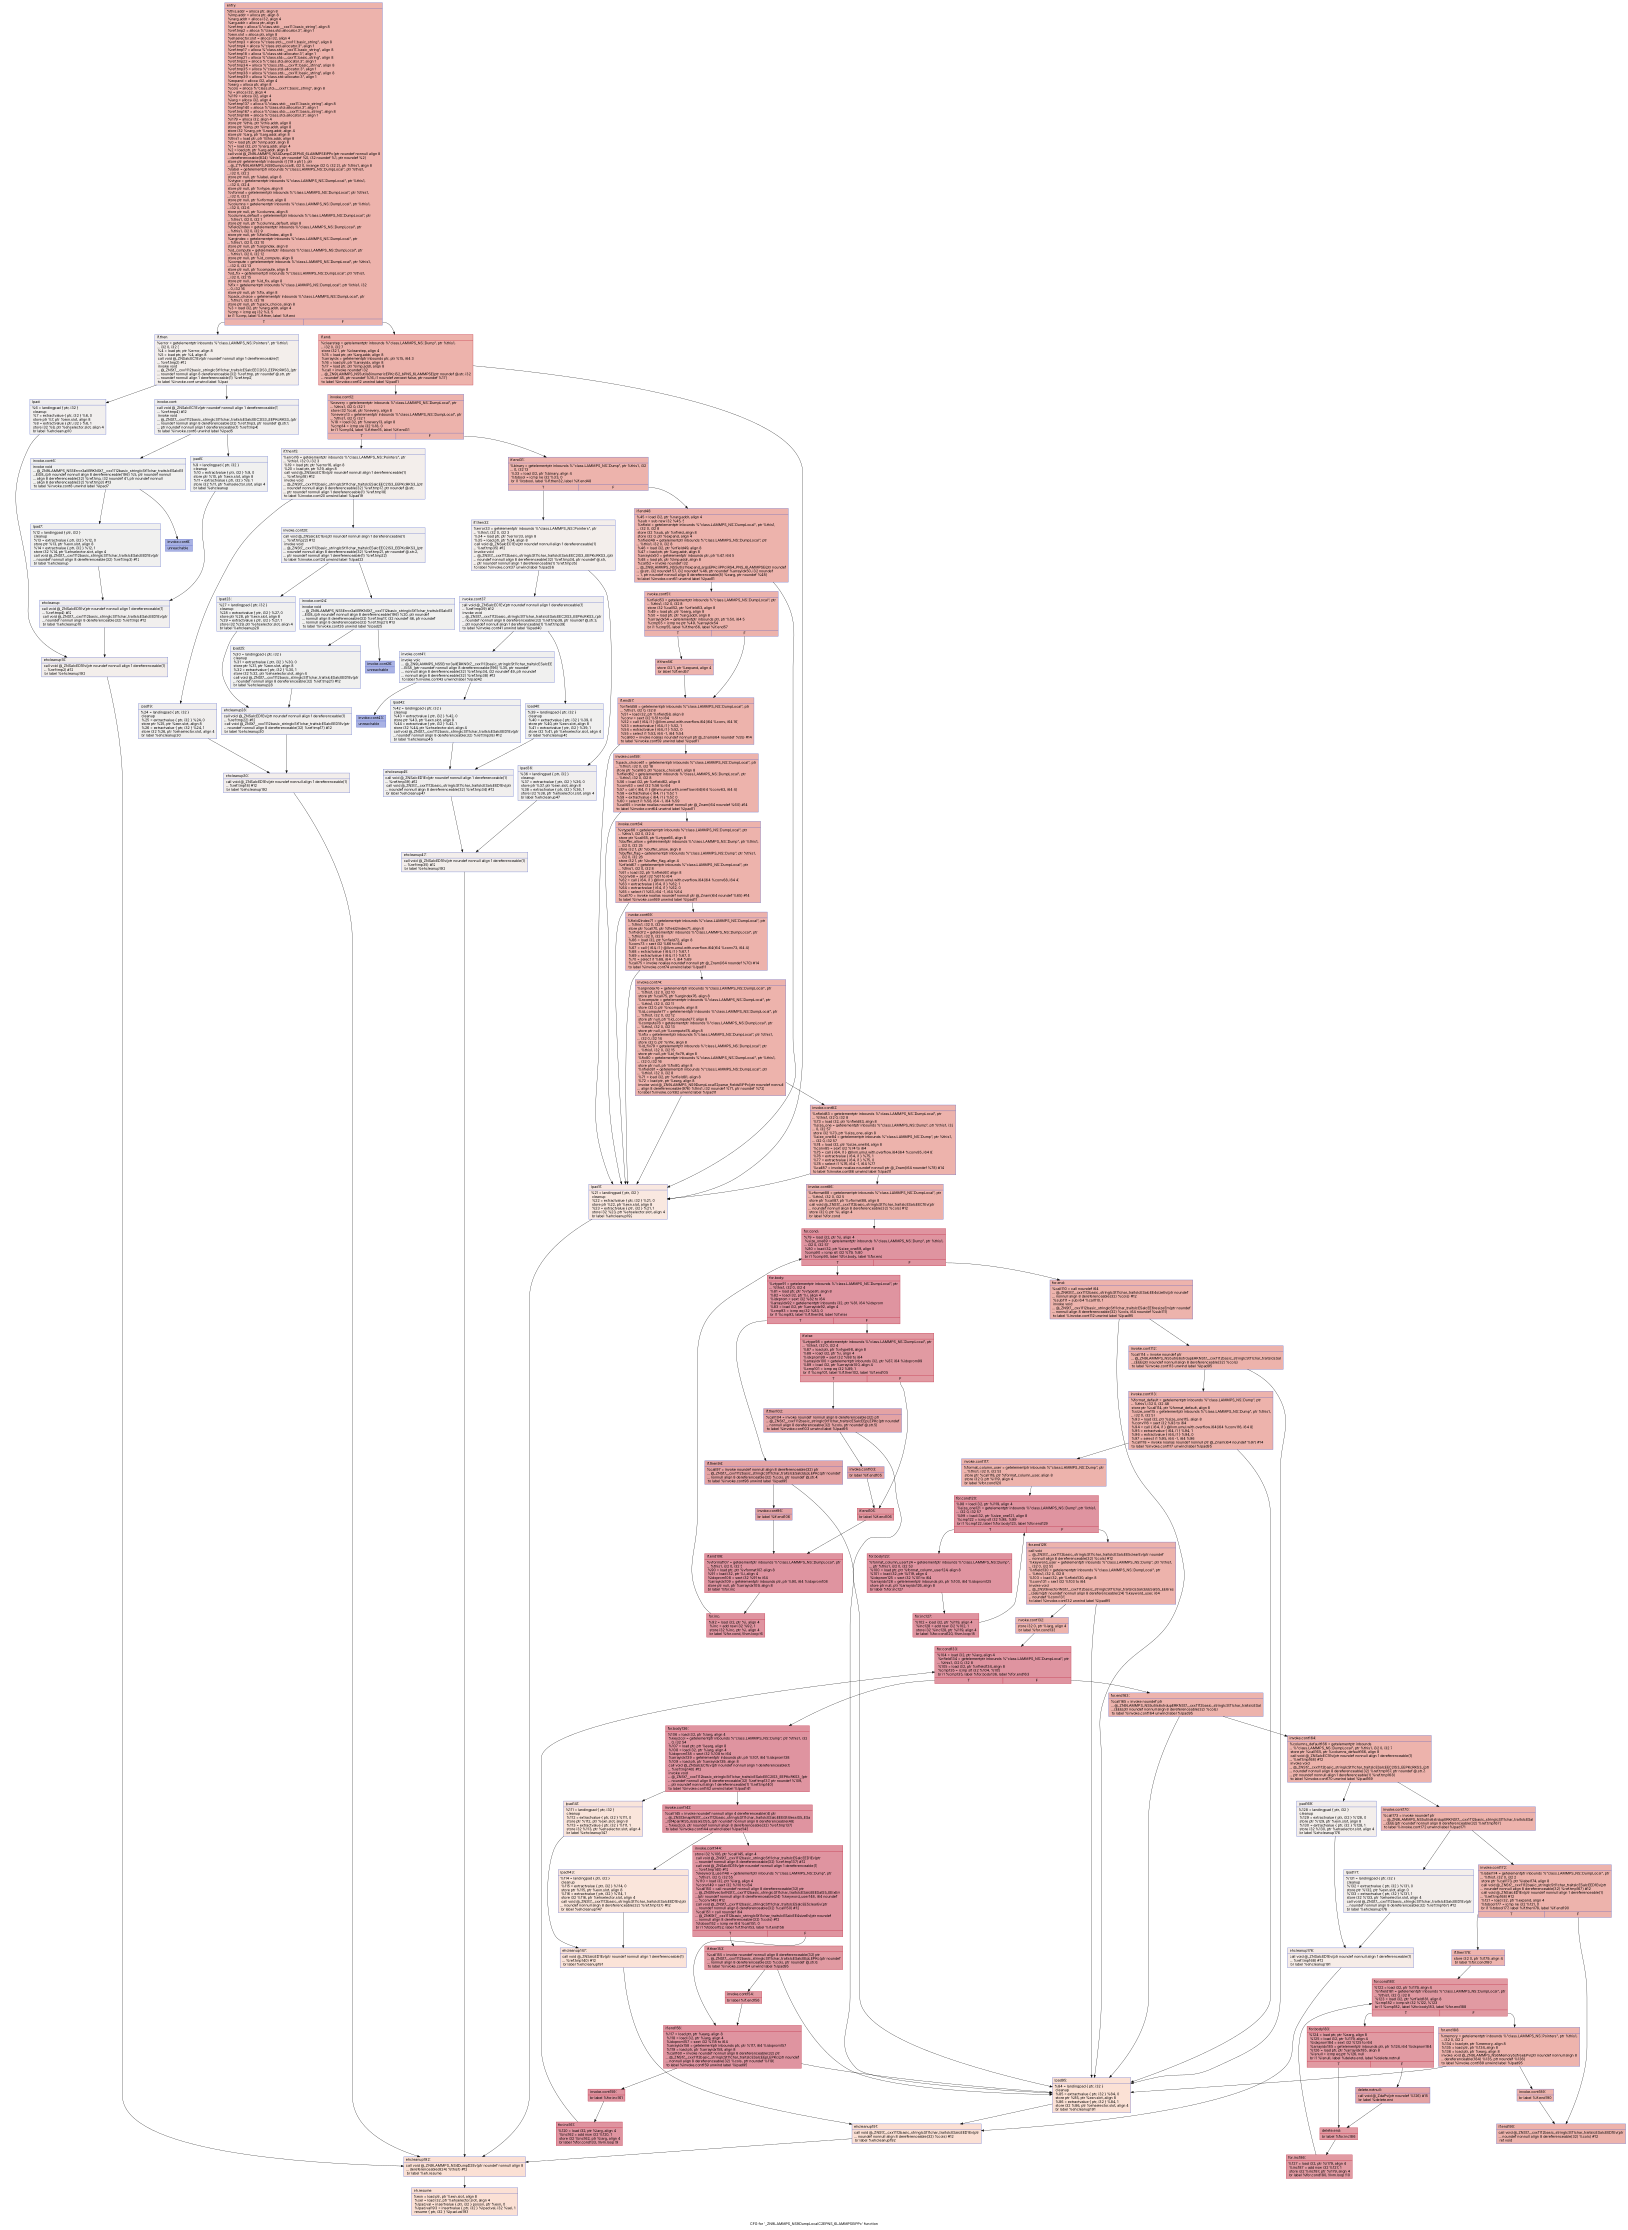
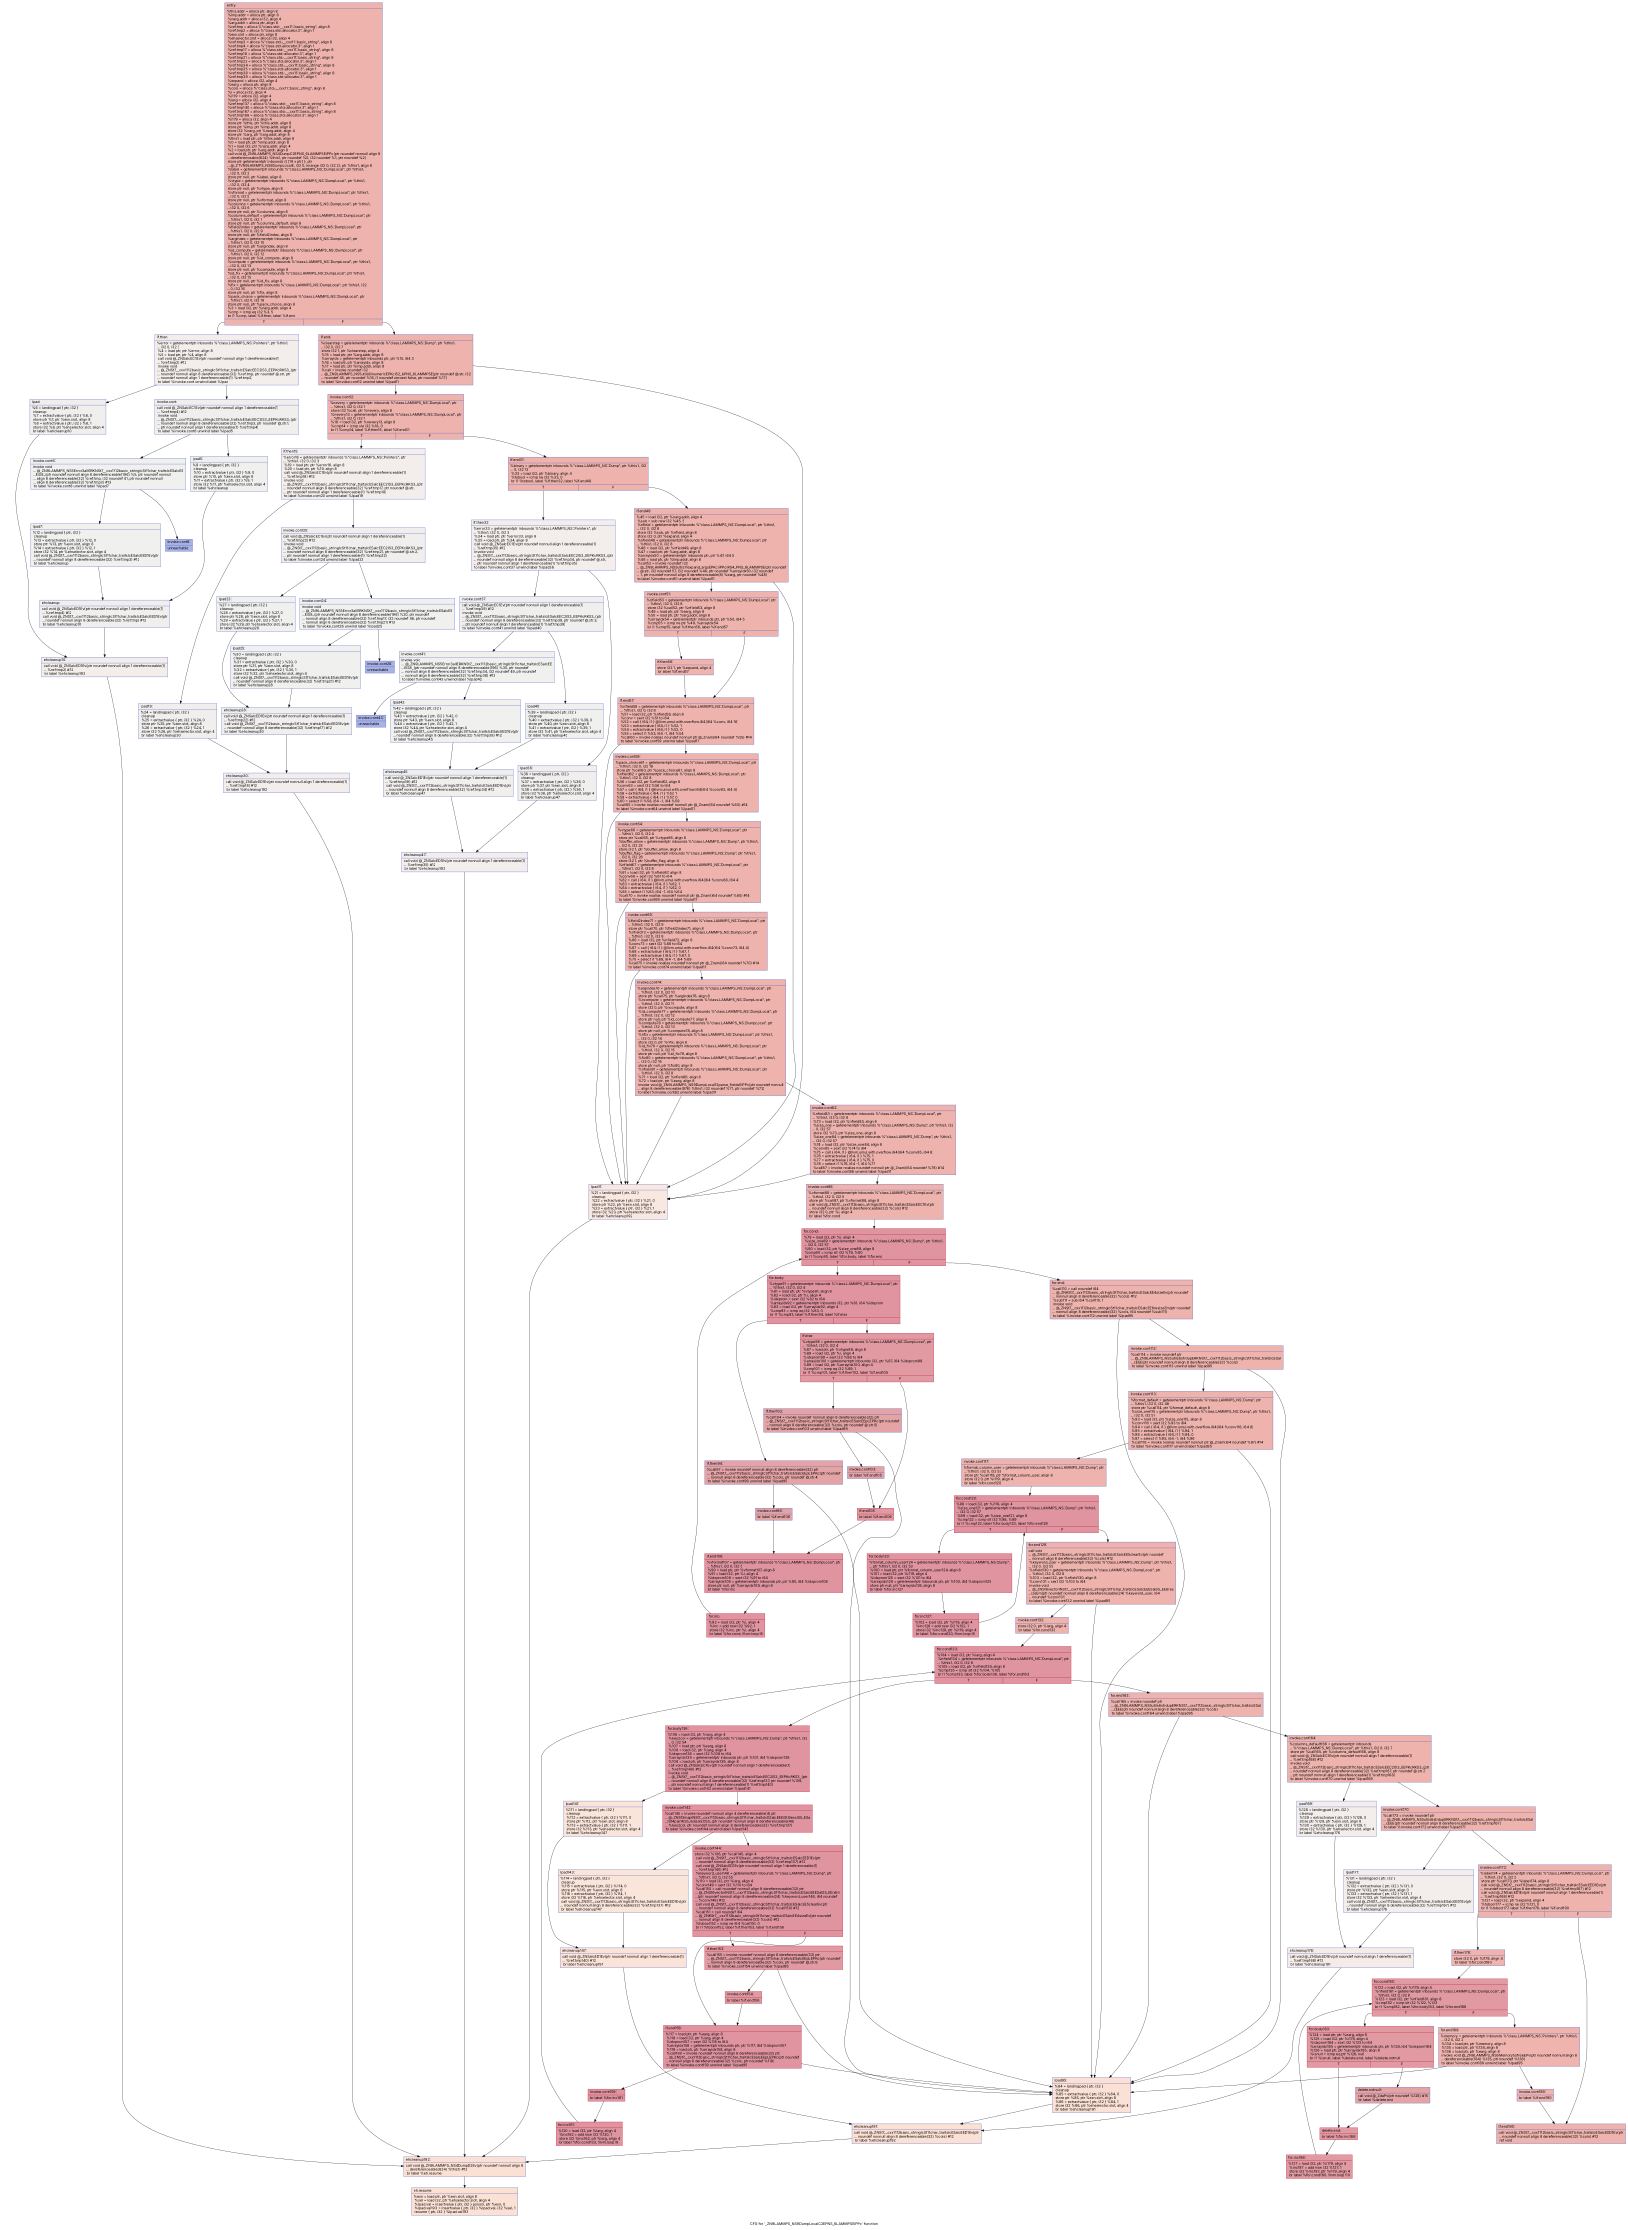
node "if.end:": color #b70d28ff -> #3d50c3ff
